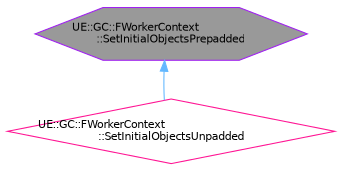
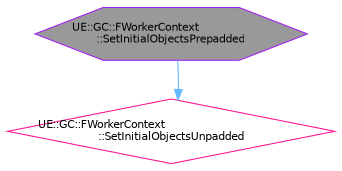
edge "UE::GC::FWorkerContext ::SetInitialObjectsUnpadded" -> "UE::GC::FWorkerContext ::SetInitialObjectsPrepadded": reversed
